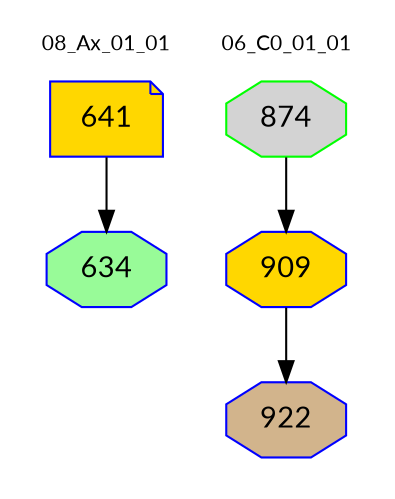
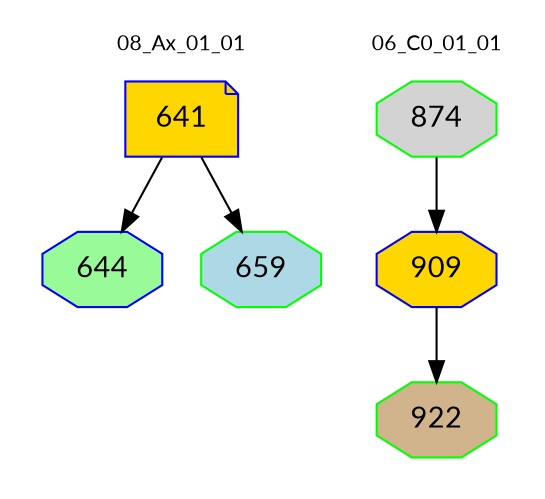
node "634": label "634" -> "644"
node "659": added
node "922": color blue -> green
